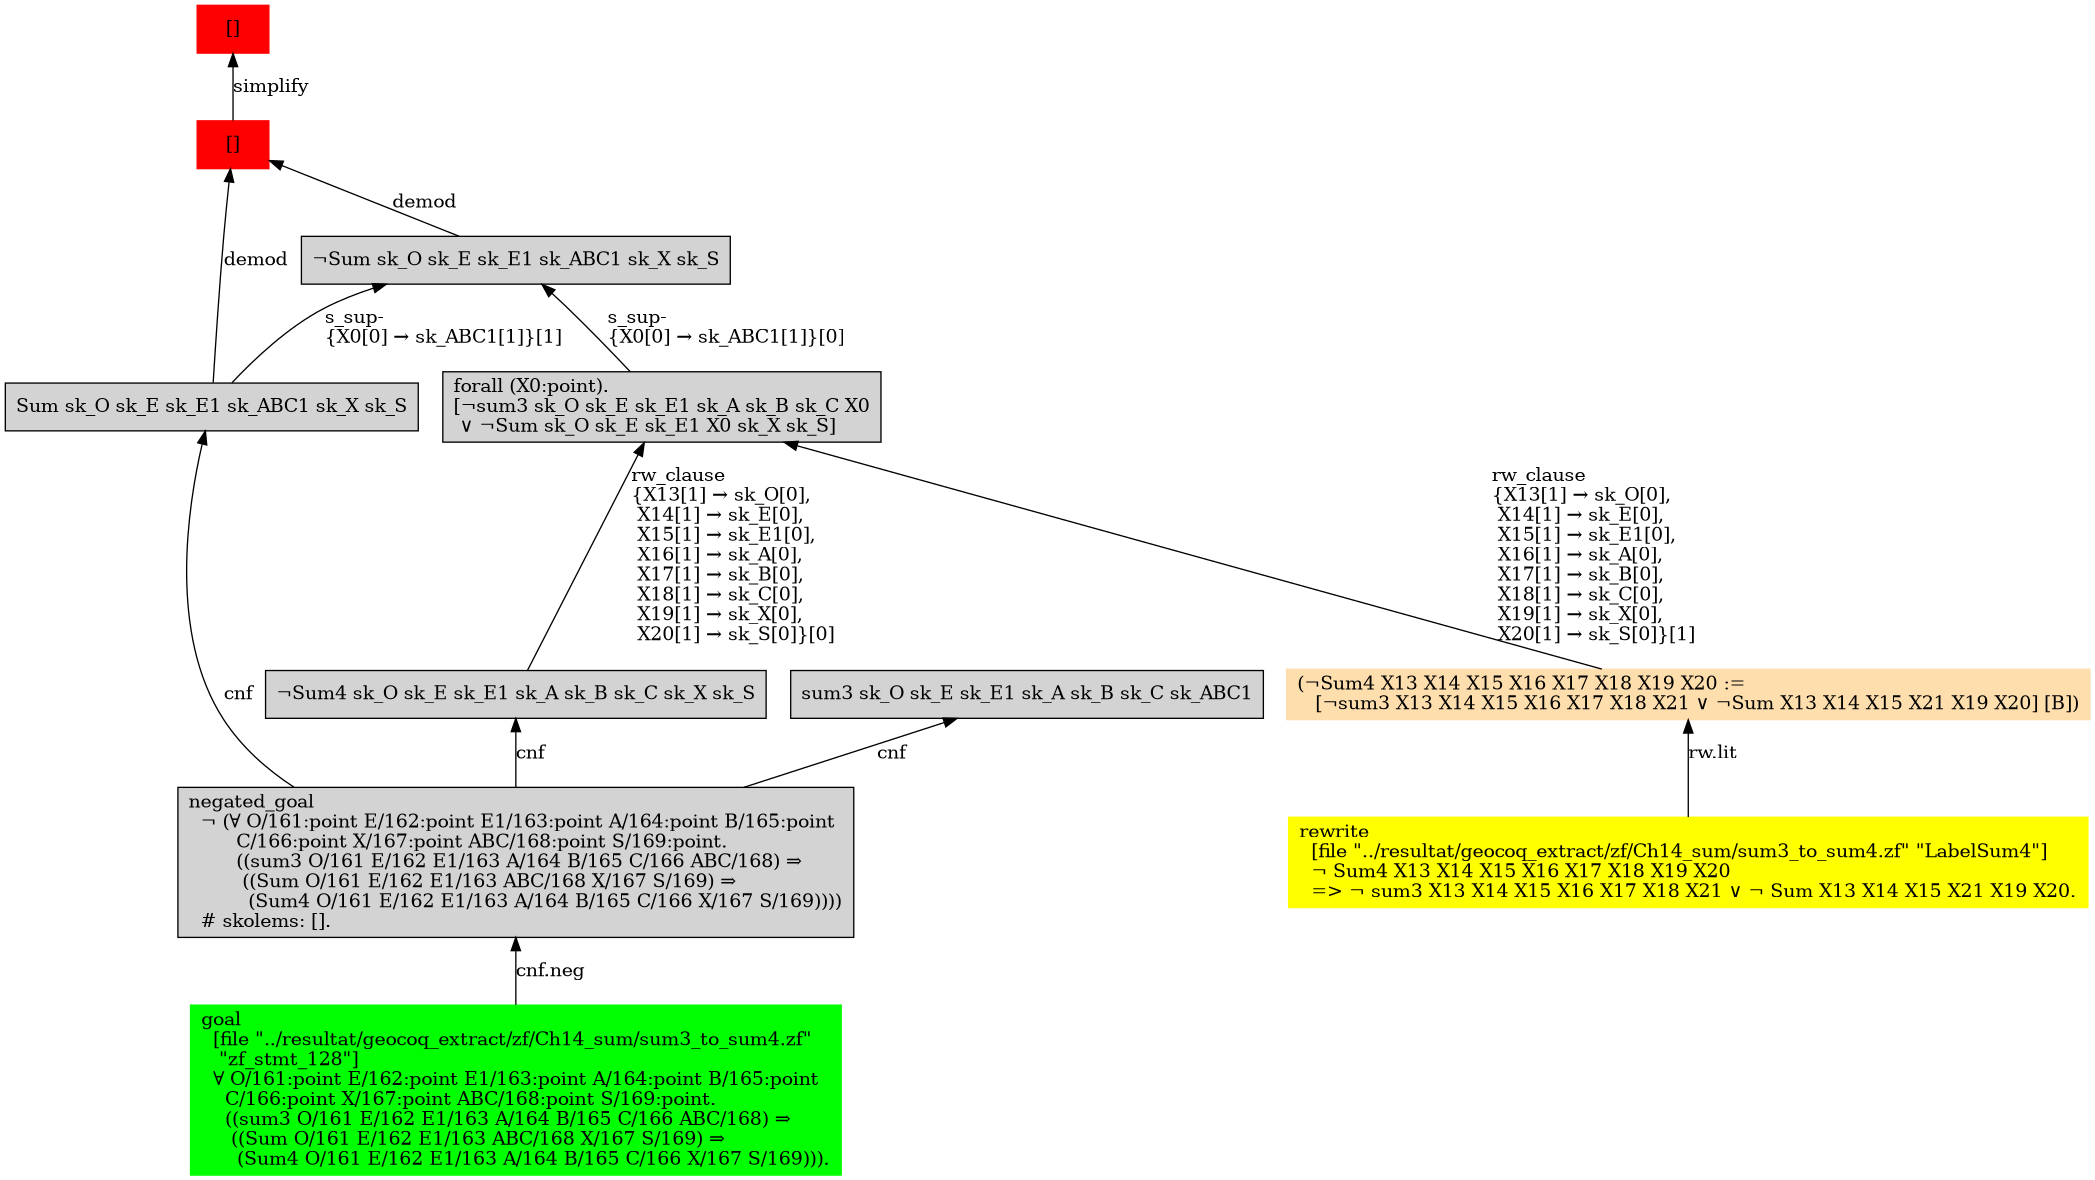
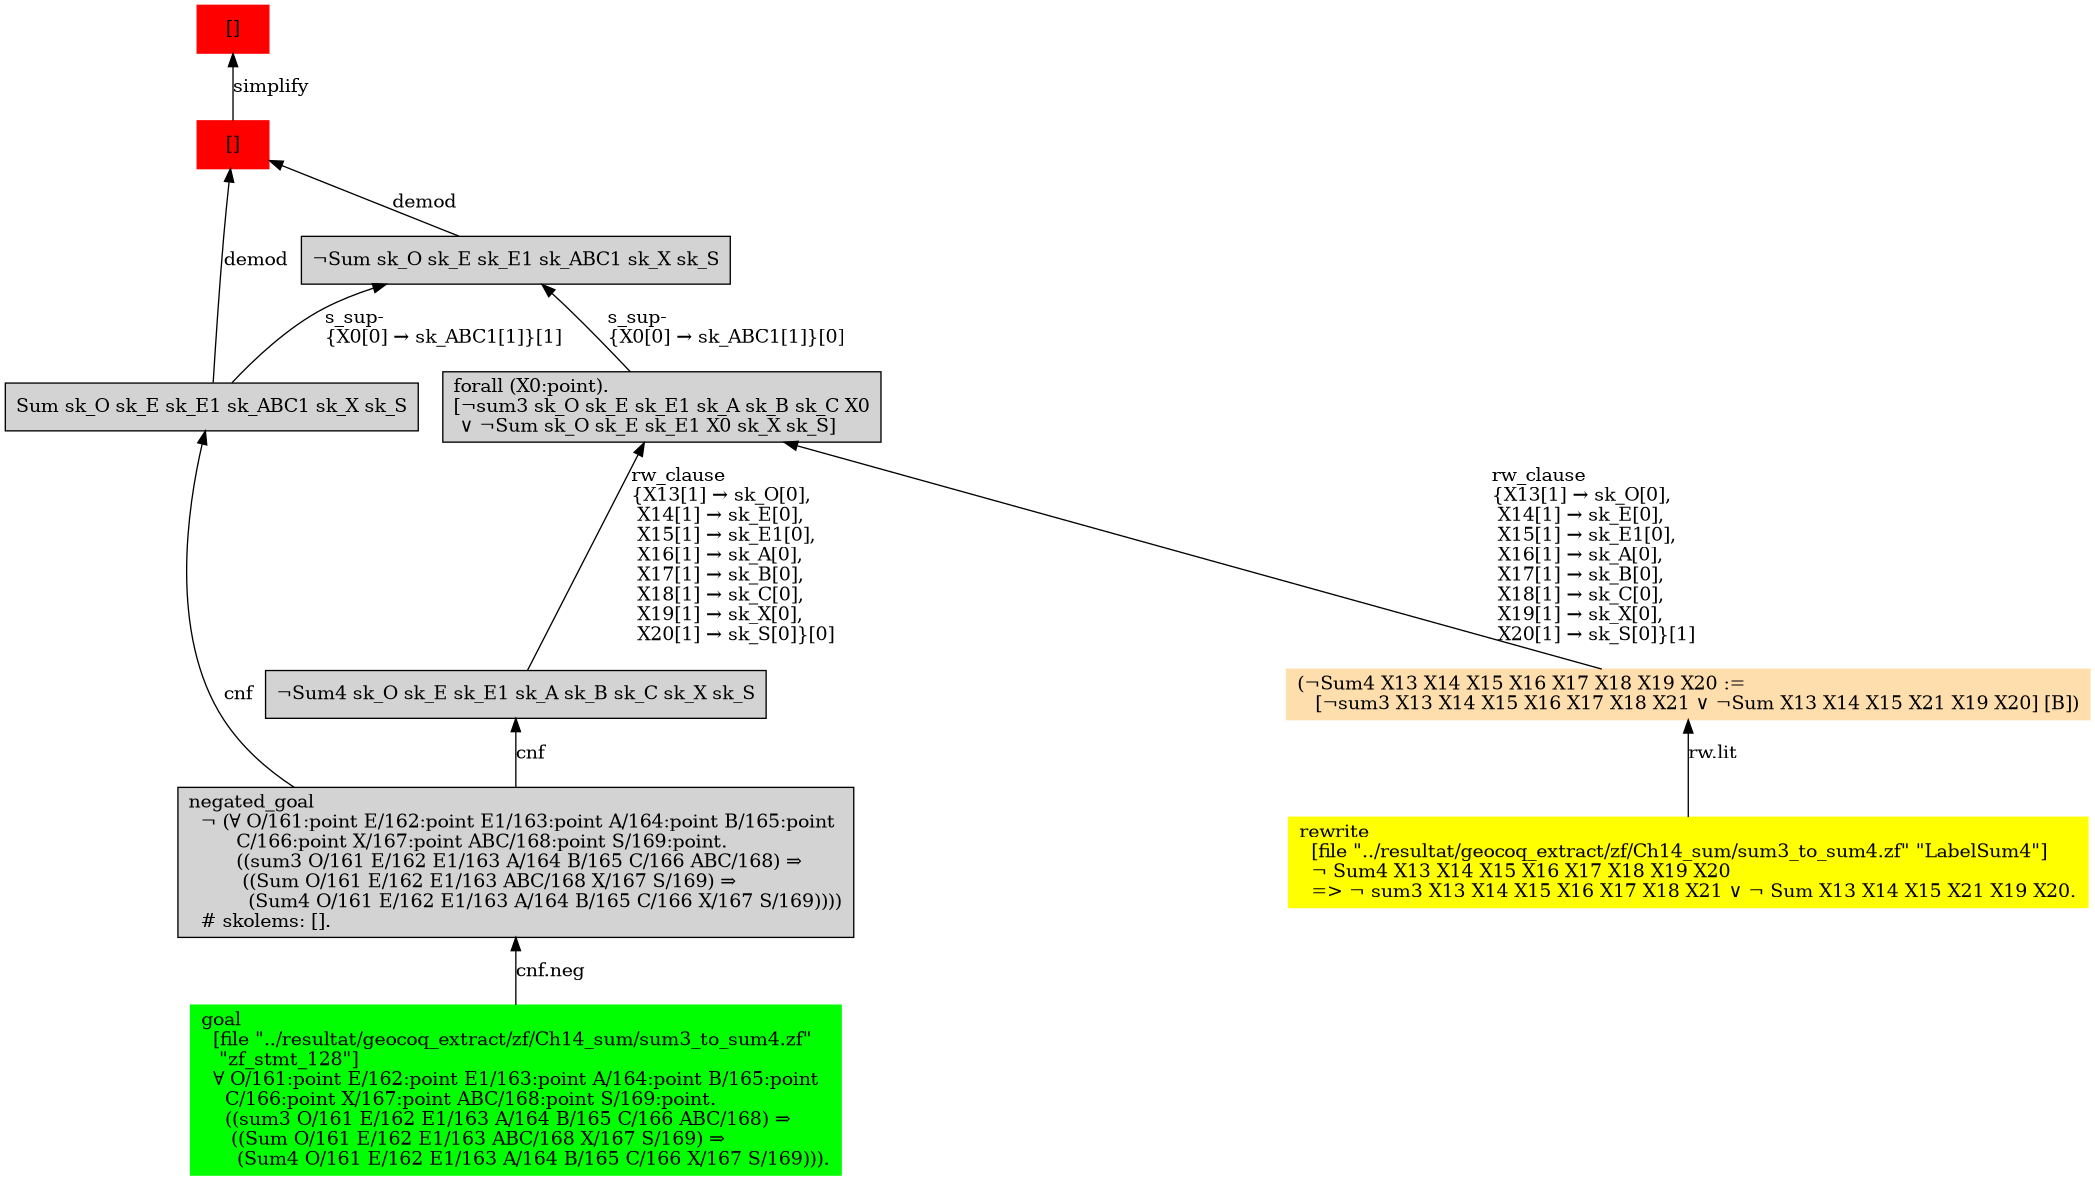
node "sum3 sk_O sk_E sk_E1 sk_A sk_B sk_C sk_ABC1": removed
